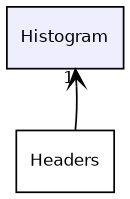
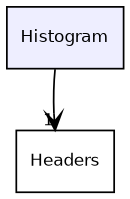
edge "Headers" -> "Histogram": reversed
